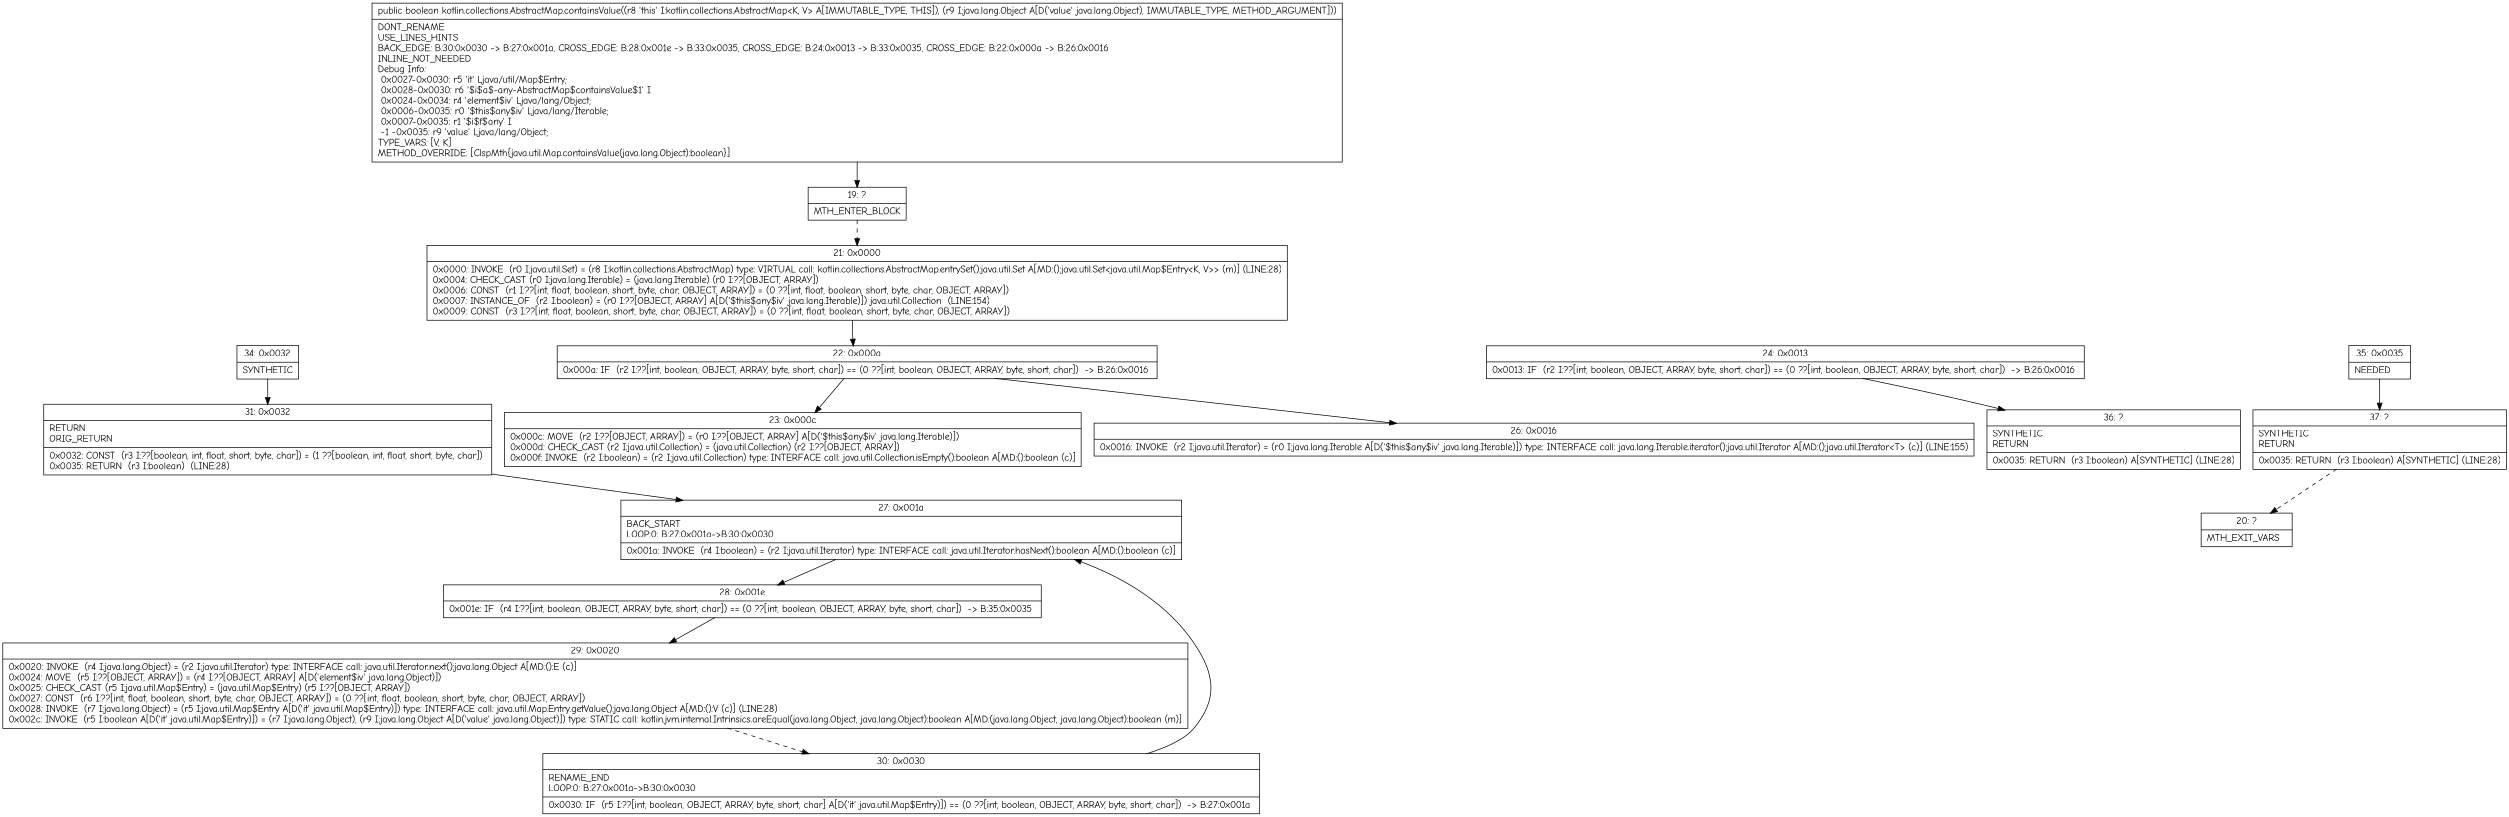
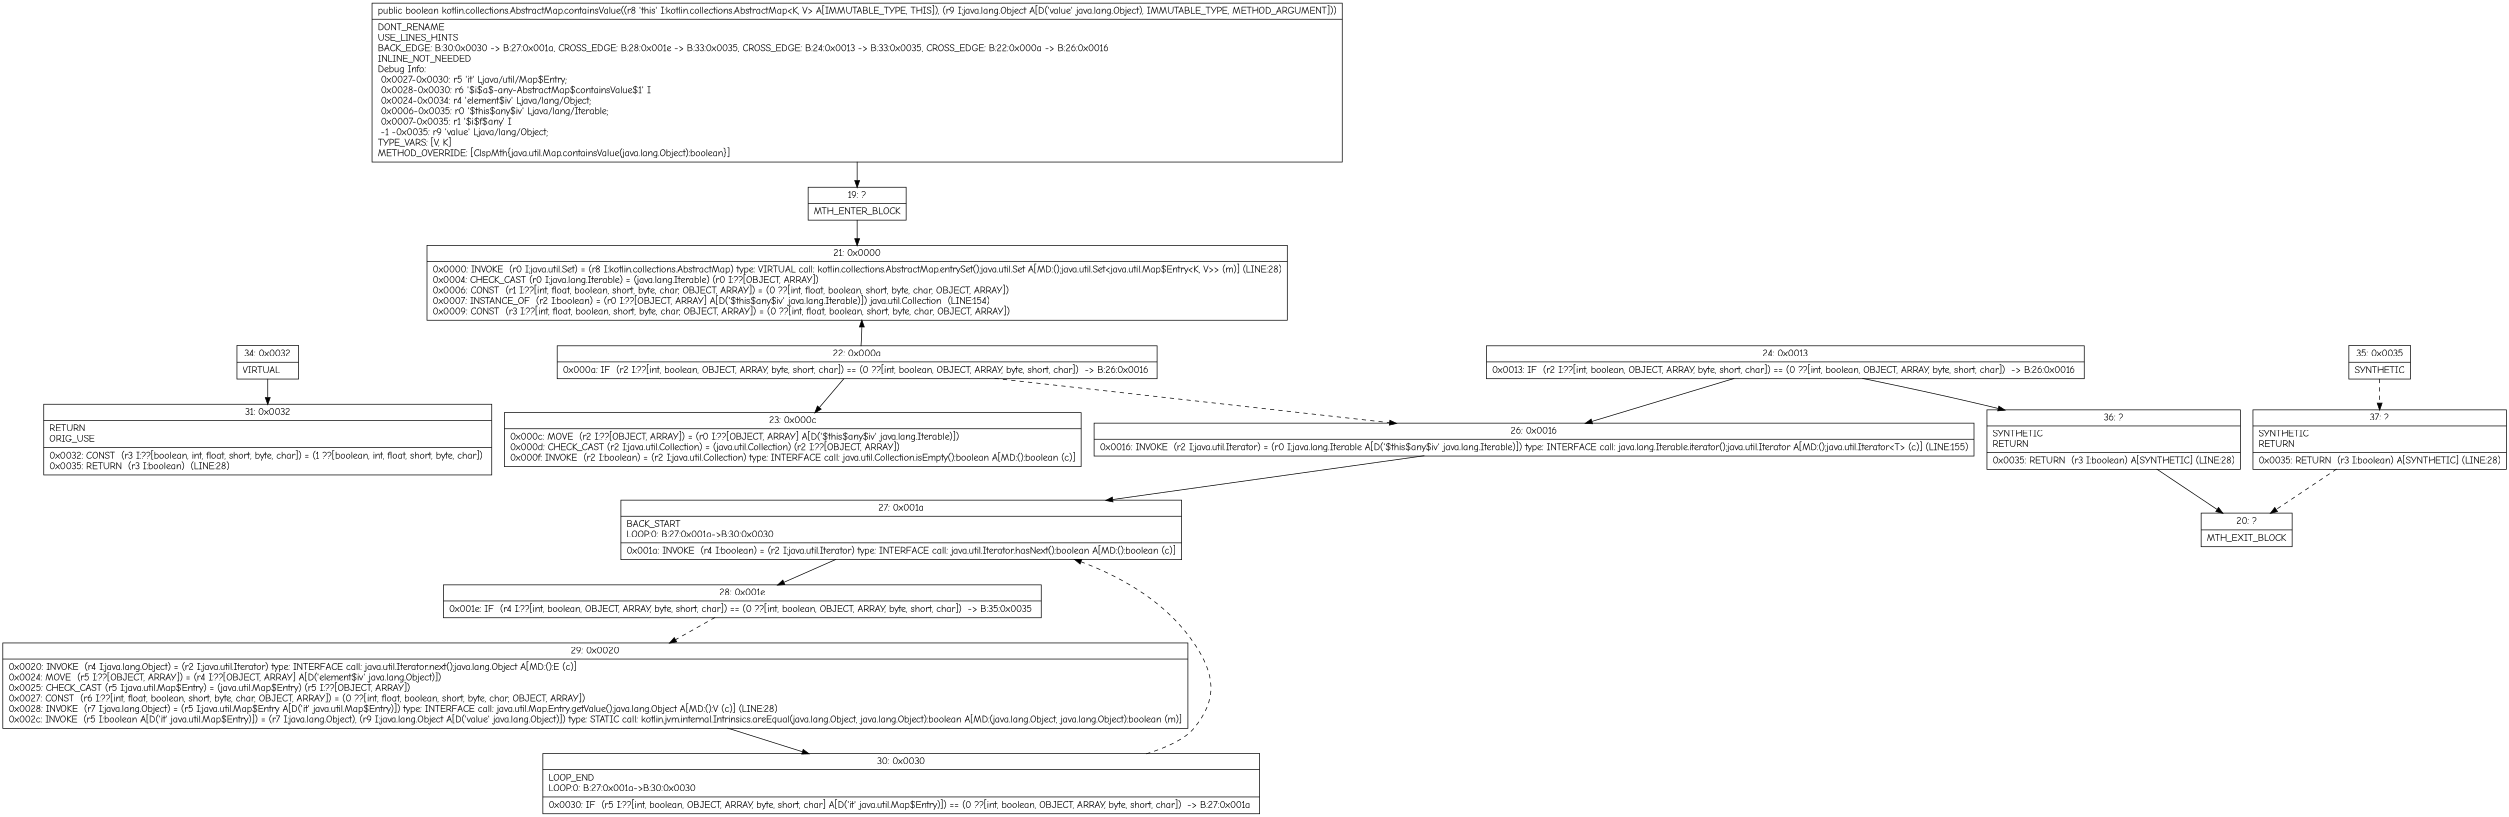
edge "19: ?" -> "21: 0x0000": style dashed -> solid
edge "21: 0x0000" -> "22: 0x000a": reversed
node "34: 0x0032": text "SYNTHETIC" -> "VIRTUAL"
node "35: 0x0035": text "NEEDED" -> "SYNTHETIC"
edge "35: 0x0035" -> "37: ?": style solid -> dashed
edge "24: 0x0013" -> "26: 0x0016": added
edge "22: 0x000a" -> "26: 0x0016": style solid -> dashed
node "31: 0x0032": text "ORIG_RETURN" -> "ORIG_USE"
edge "31: 0x0032" -> "27: 0x001a": now "26: 0x0016" -> "27: 0x001a"
edge "36: ?" -> "20: ?": added
node "20: ?": text "MTH_EXIT_VARS" -> "MTH_EXIT_BLOCK"
edge "28: 0x001e" -> "29: 0x0020": style solid -> dashed
edge "30: 0x0030" -> "27: 0x001a": style solid -> dashed
edge "29: 0x0020" -> "30: 0x0030": style dashed -> solid
node "30: 0x0030": text "RENAME_END" -> "LOOP_END"
